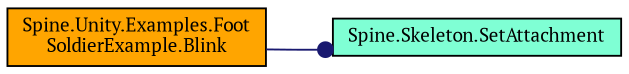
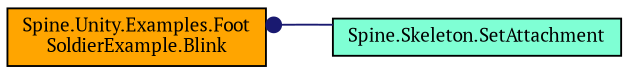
edge "Spine.Unity.Examples.Foot SoldierExample.Blink" -> "Spine.Skeleton.SetAttachment": reversed
